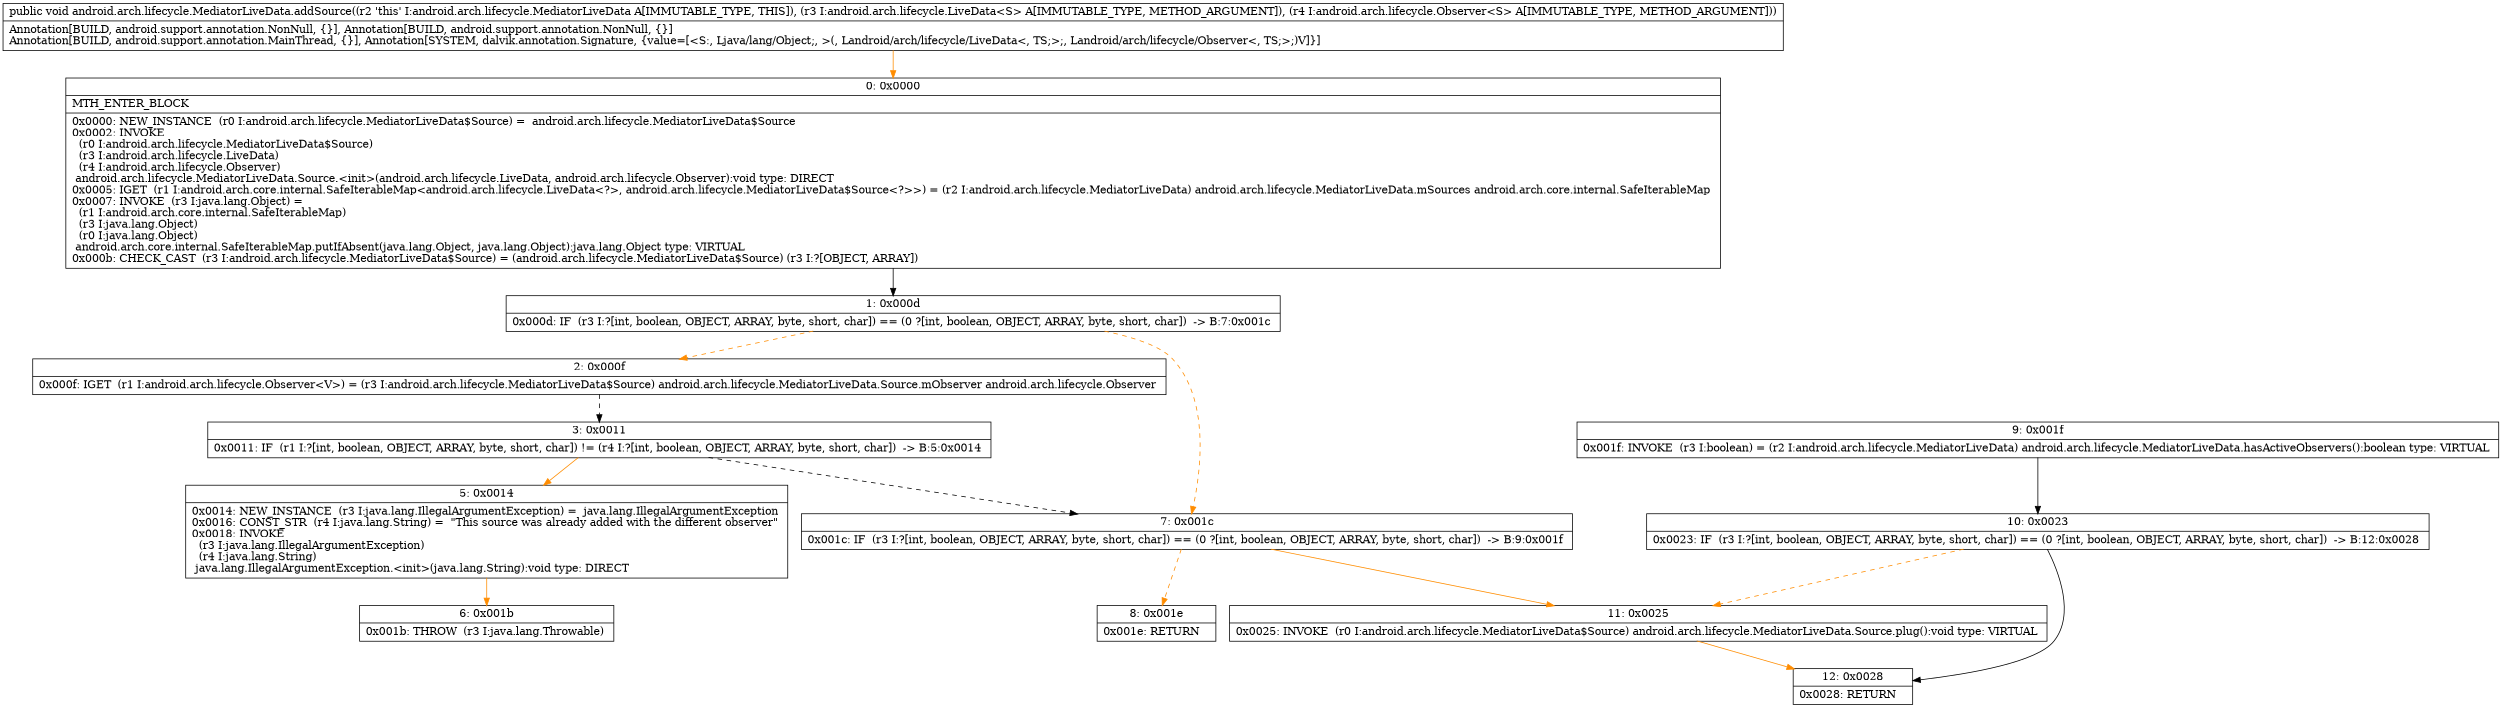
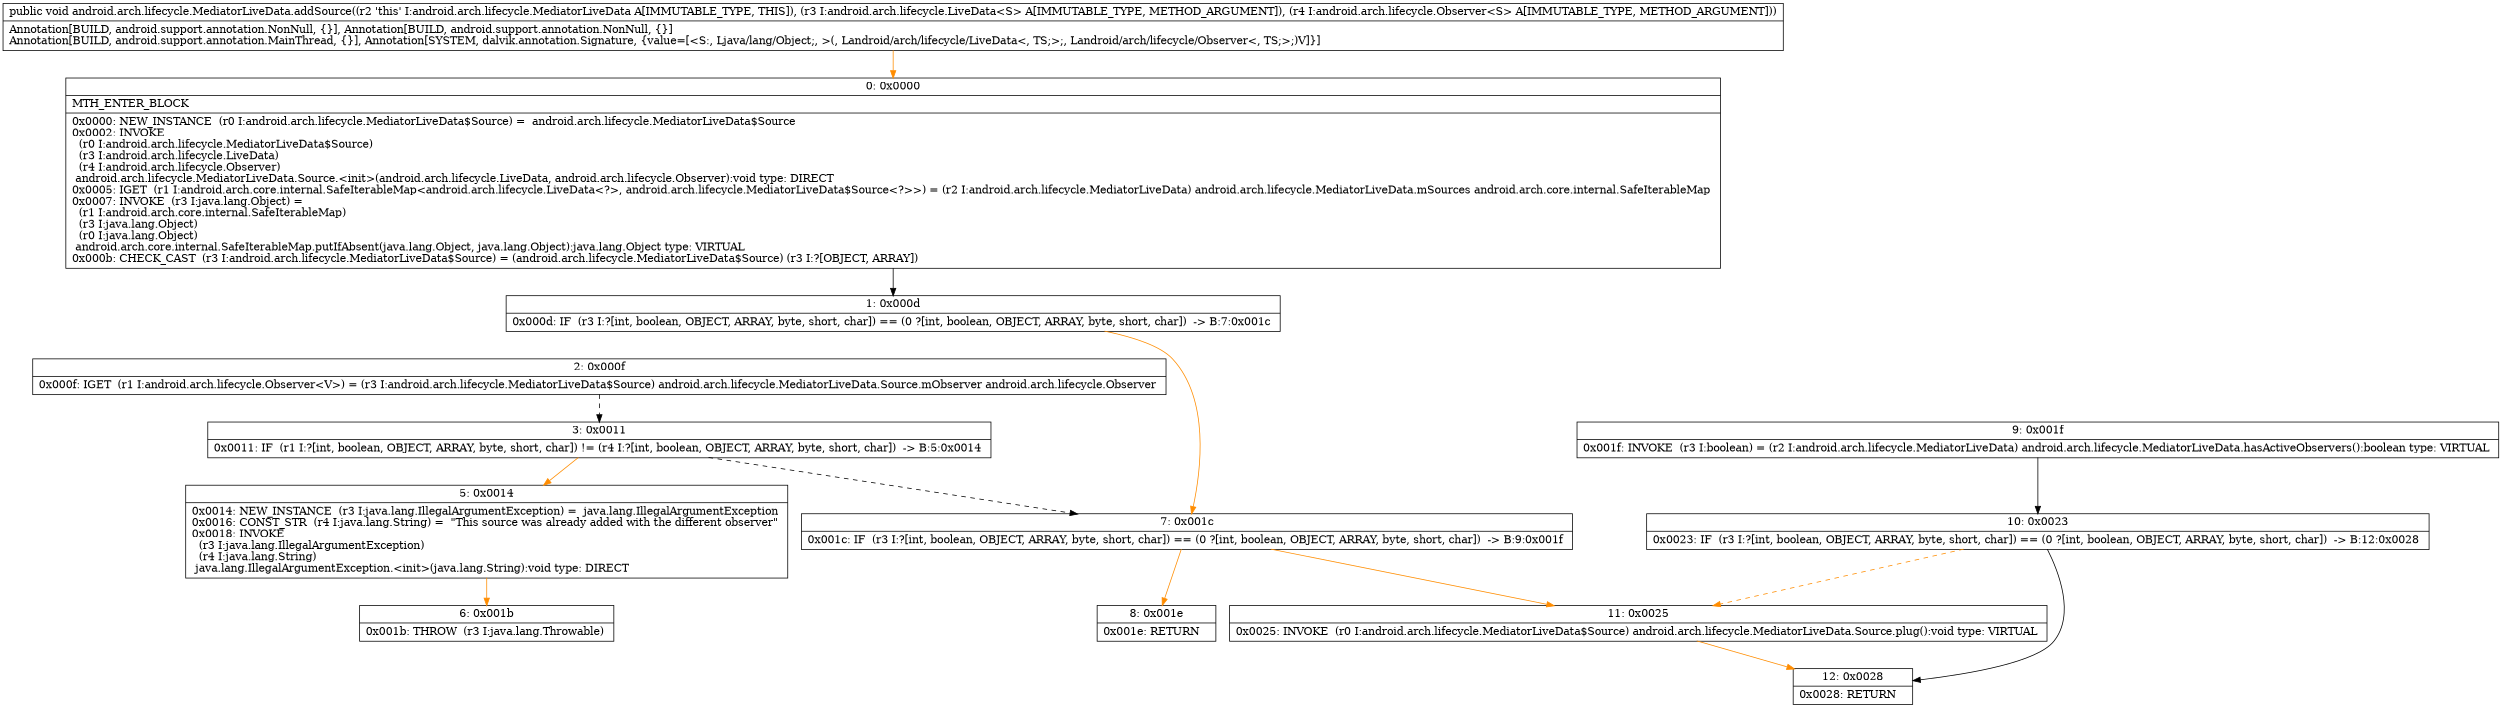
edge "1: 0x000d" -> "2: 0x000f": removed
edge "1: 0x000d" -> "7: 0x001c": style dashed -> solid
edge "7: 0x001c" -> "8: 0x001e": style dashed -> solid
